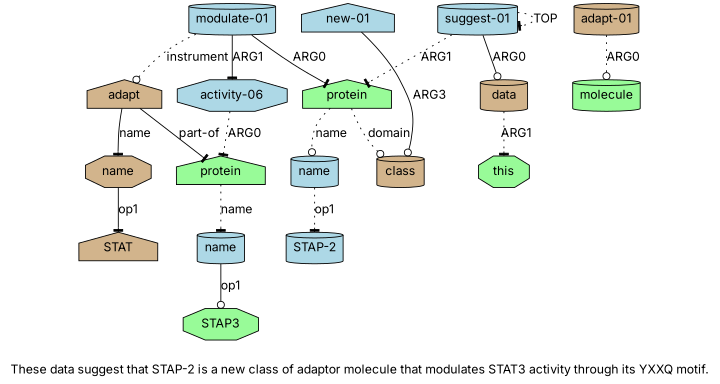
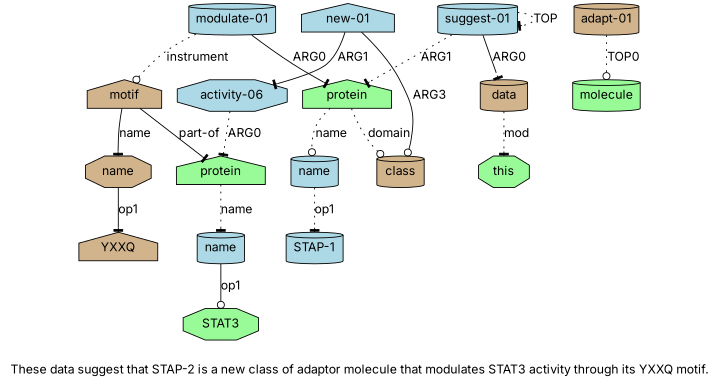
edge "suggest-01" -> "data": arrowhead odot -> tee
edge "modulate-01" -> "activity-06": now "new-01" -> "activity-06"
edge "adapt-01" -> "molecule": label "ARG0" -> "TOP0"
node "adapt": label "adapt" -> "motif"
edge "data" -> "this": label "ARG1" -> "mod"
node "STAT": label "STAT" -> "YXXQ"
node "STAP-2": label "STAP-2" -> "STAP-1"
node "STAP3": label "STAP3" -> "STAT3"
